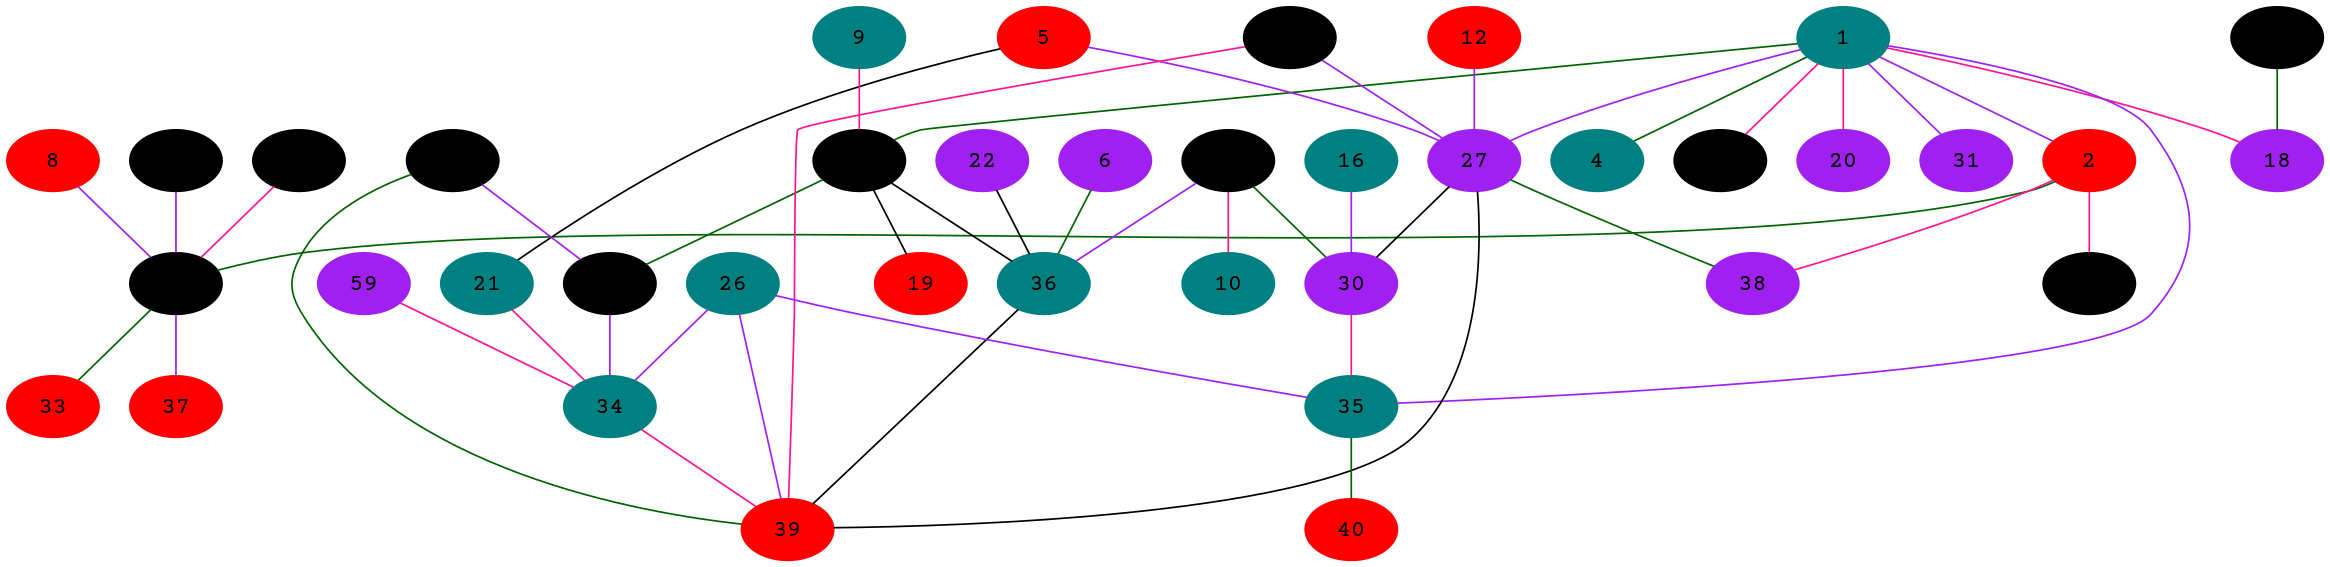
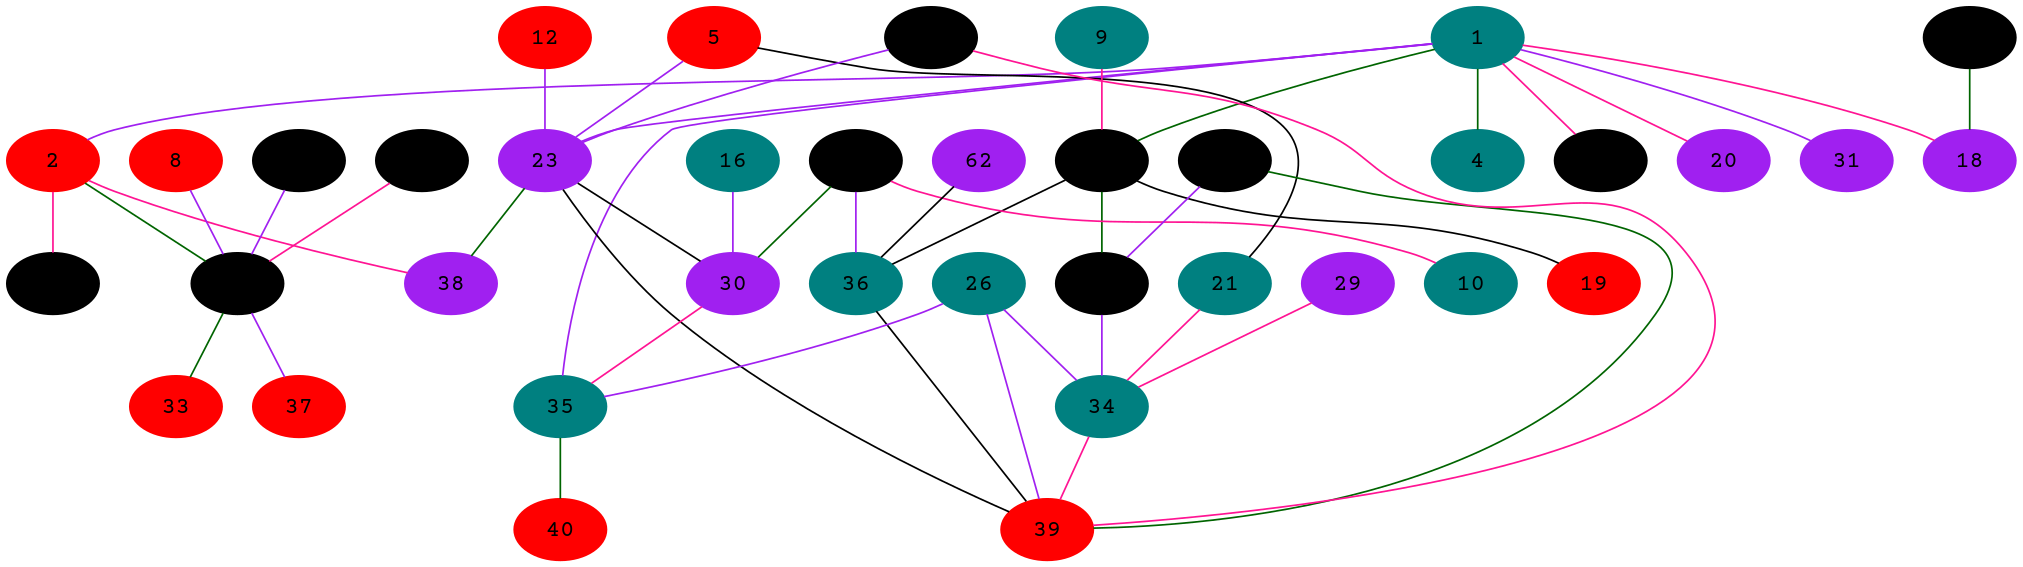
node "22": label "22" -> "62"
node "6": removed
node "27": label "27" -> "23"
node "59": label "59" -> "29"
